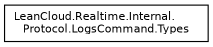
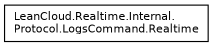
node "LeanCloud.Realtime.Internal. Protocol.LogsCommand.Types": label "LeanCloud.Realtime.Internal. Protocol.LogsCommand.Types" -> "LeanCloud.Realtime.Internal. Protocol.LogsCommand.Realtime"
